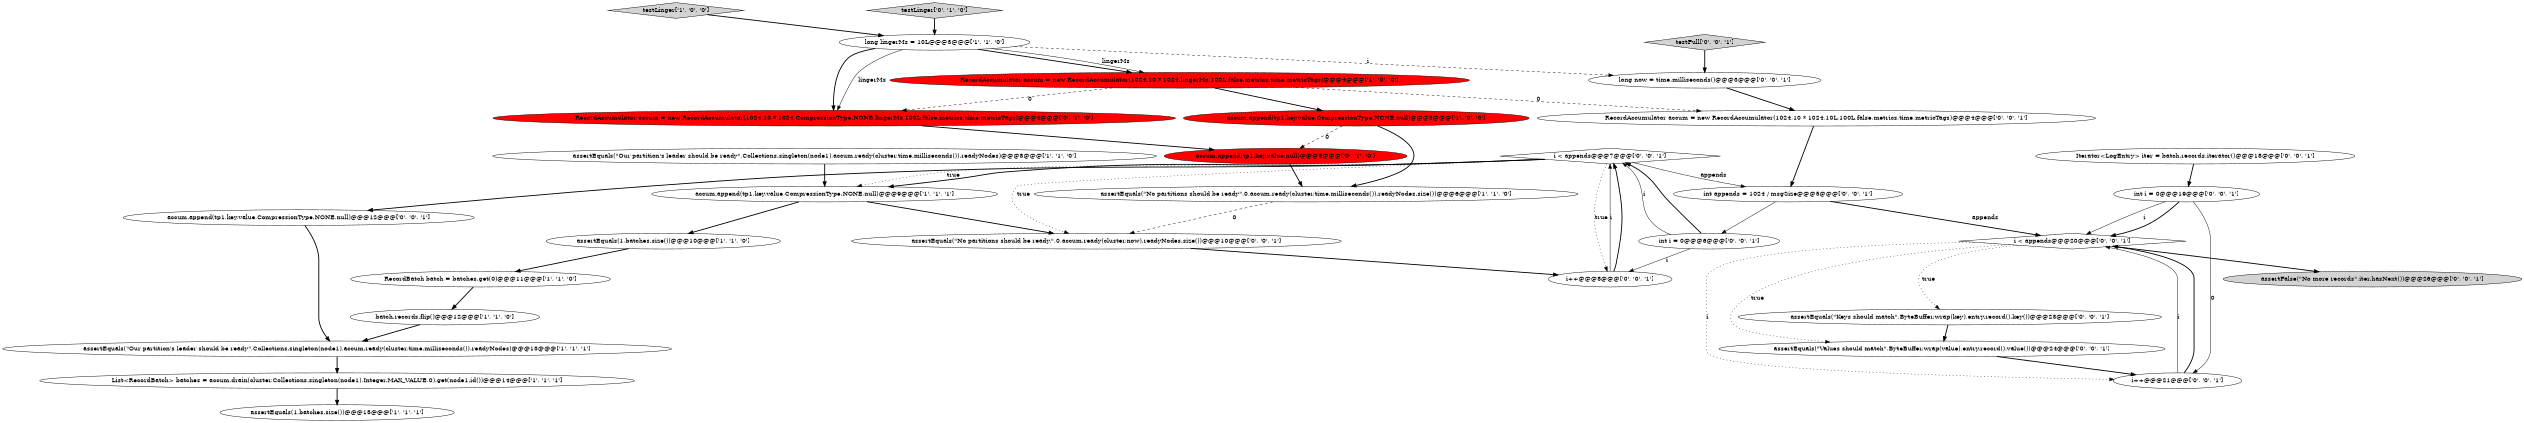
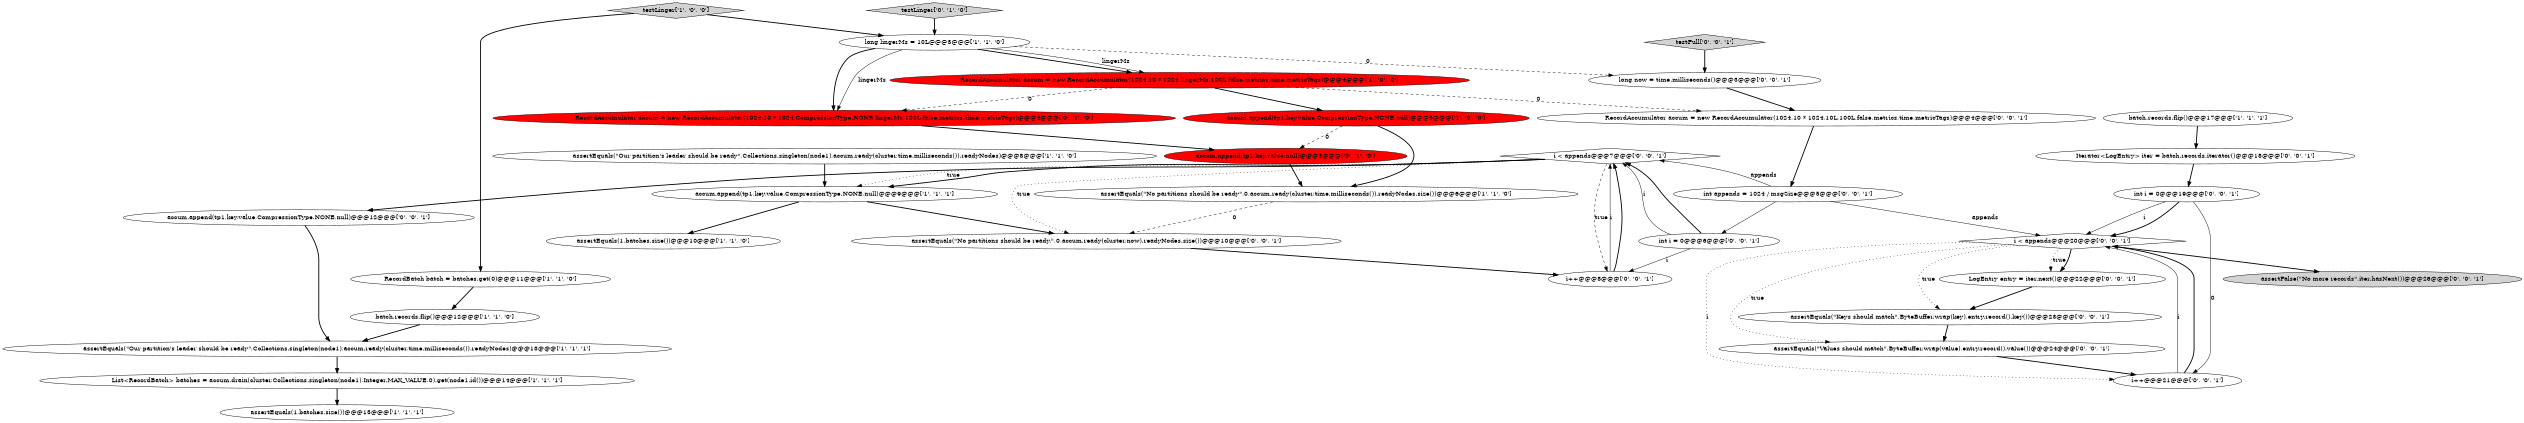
edge "long lingerMs = 10L@@@3@@@['1', '1', '0']" -> "long now = time.milliseconds()@@@3@@@['0', '0', '1']": label "i" -> "0"
node "batch.records.flip()@@@17@@@['1', '1', '1']": added
edge "i < appends@@@7@@@['0', '0', '1']" -> "int appends = 1024 / msgSize@@@5@@@['0', '0', '1']": reversed
edge "i < appends@@@7@@@['0', '0', '1']" -> "i++@@@8@@@['0', '0', '1']": style dotted -> dashed
edge "int appends = 1024 / msgSize@@@5@@@['0', '0', '1']" -> "i < appends@@@20@@@['0', '0', '1']": style bold -> solid
edge "assertEquals(1,batches.size())@@@10@@@['1', '1', '0']" -> "RecordBatch batch = batches.get(0)@@@11@@@['1', '1', '0']": now "testLinger['1', '0', '0']" -> "RecordBatch batch = batches.get(0)@@@11@@@['1', '1', '0']"
node "LogEntry entry = iter.next()@@@22@@@['0', '0', '1']": added
